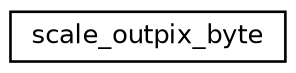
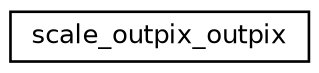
node "scale_outpix_byte": label "scale_outpix_byte" -> "scale_outpix_outpix"
